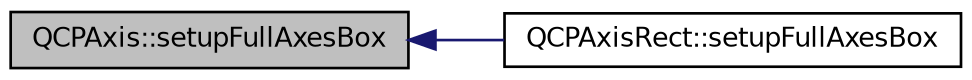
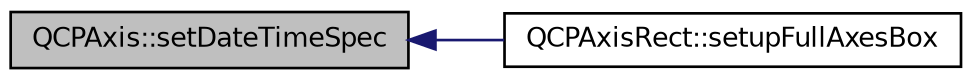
node "QCPAxis::setupFullAxesBox": label "QCPAxis::setupFullAxesBox" -> "QCPAxis::setDateTimeSpec"
